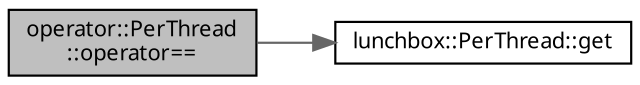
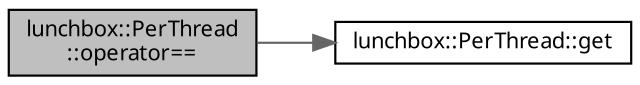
node "operator::PerThread ::operator==": label "operator::PerThread ::operator==" -> "lunchbox::PerThread ::operator=="
